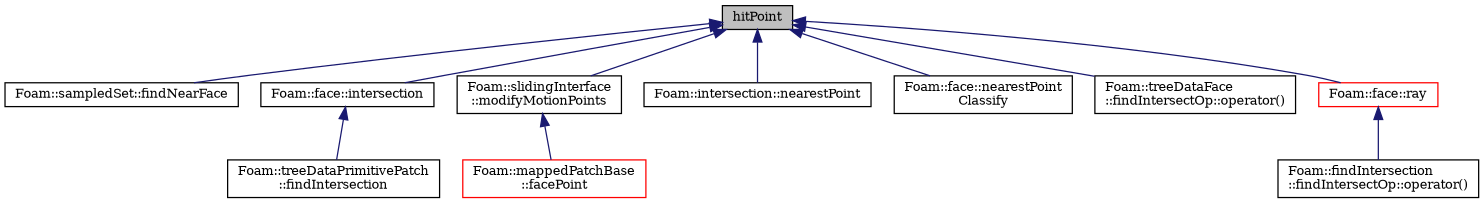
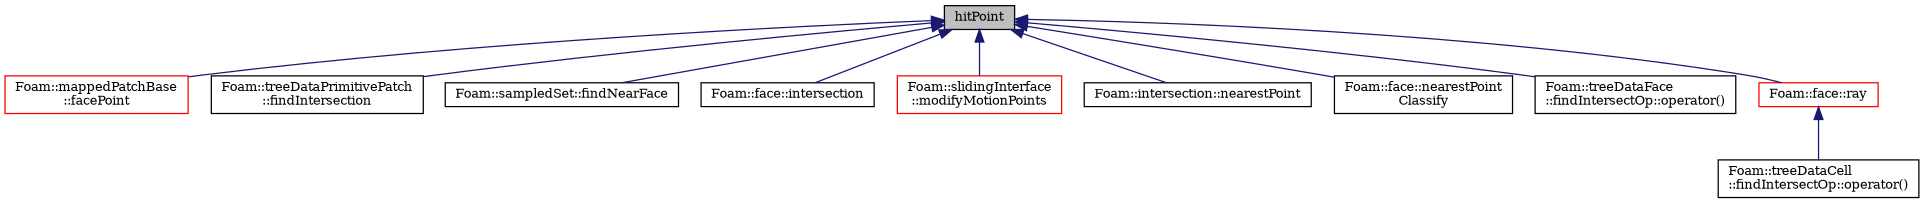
node "Foam::slidingInterface ::modifyMotionPoints": color black -> red
edge "Foam::treeDataPrimitivePatch ::findIntersection" -> "Foam::face::intersection": now "Foam::treeDataPrimitivePatch ::findIntersection" -> "hitPoint"
edge "Foam::mappedPatchBase ::facePoint" -> "Foam::slidingInterface ::modifyMotionPoints": now "Foam::mappedPatchBase ::facePoint" -> "hitPoint"
node "Foam::findIntersection ::findIntersectOp::operator()": label "Foam::findIntersection ::findIntersectOp::operator()" -> "Foam::treeDataCell ::findIntersectOp::operator()"
